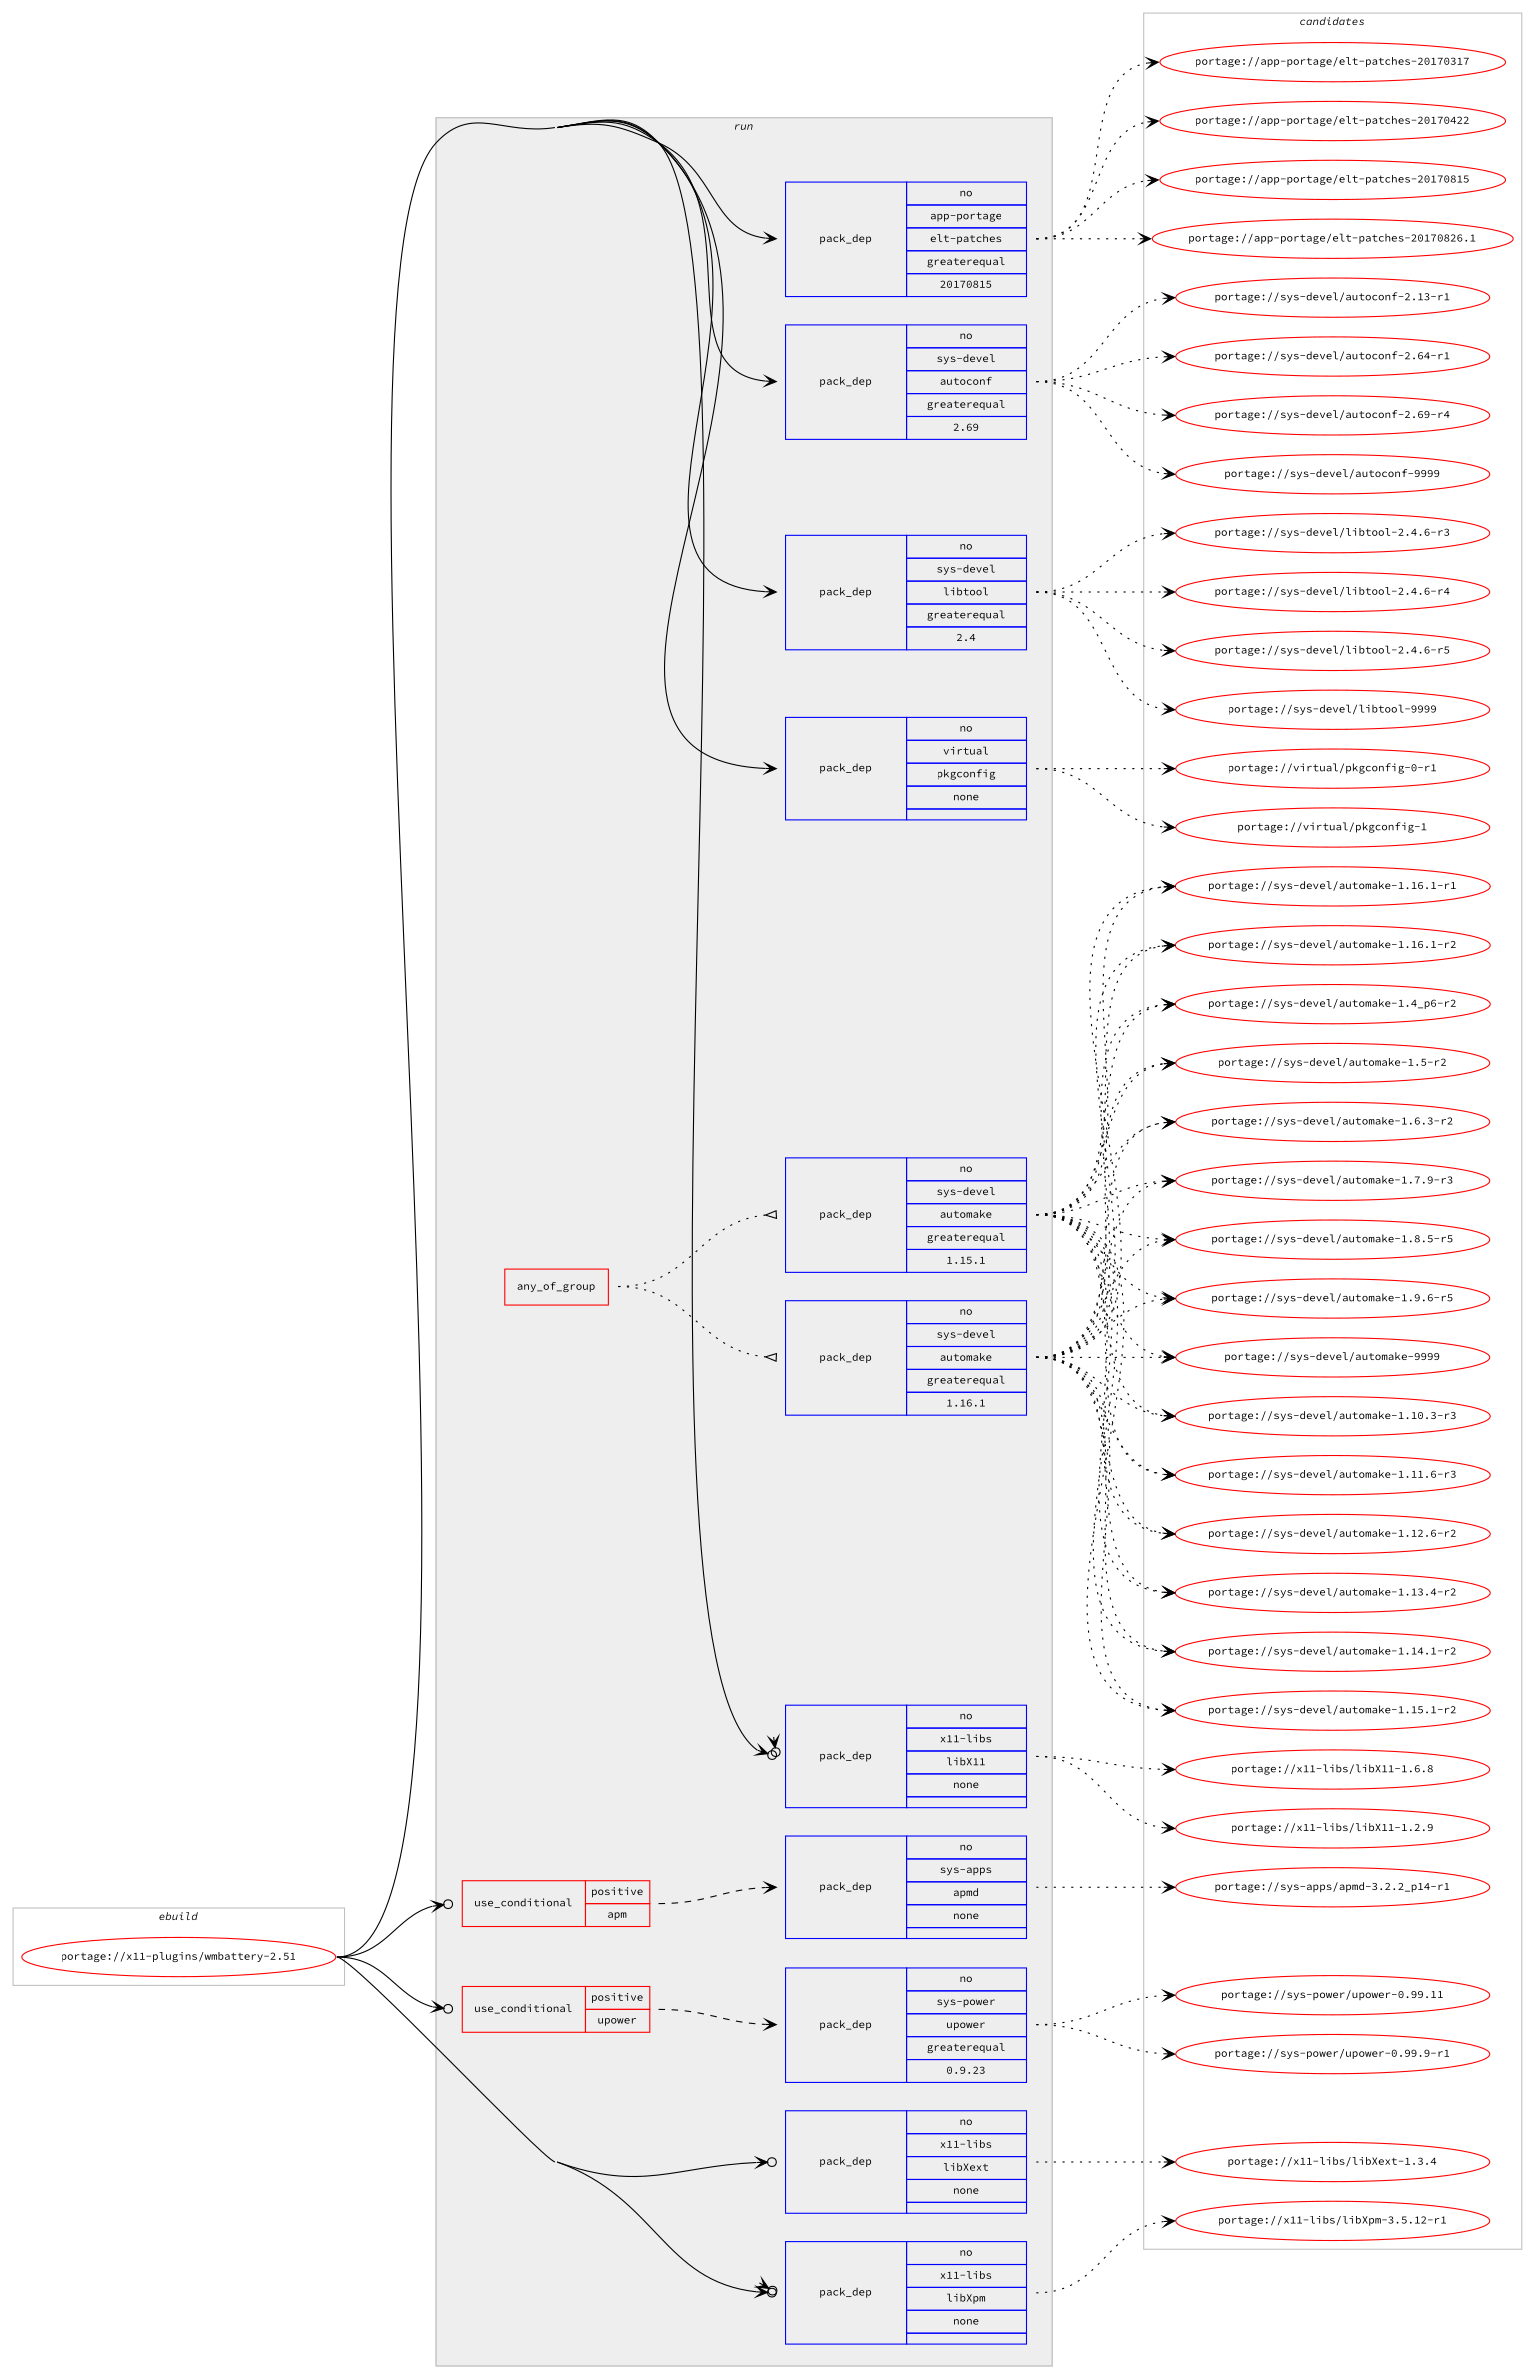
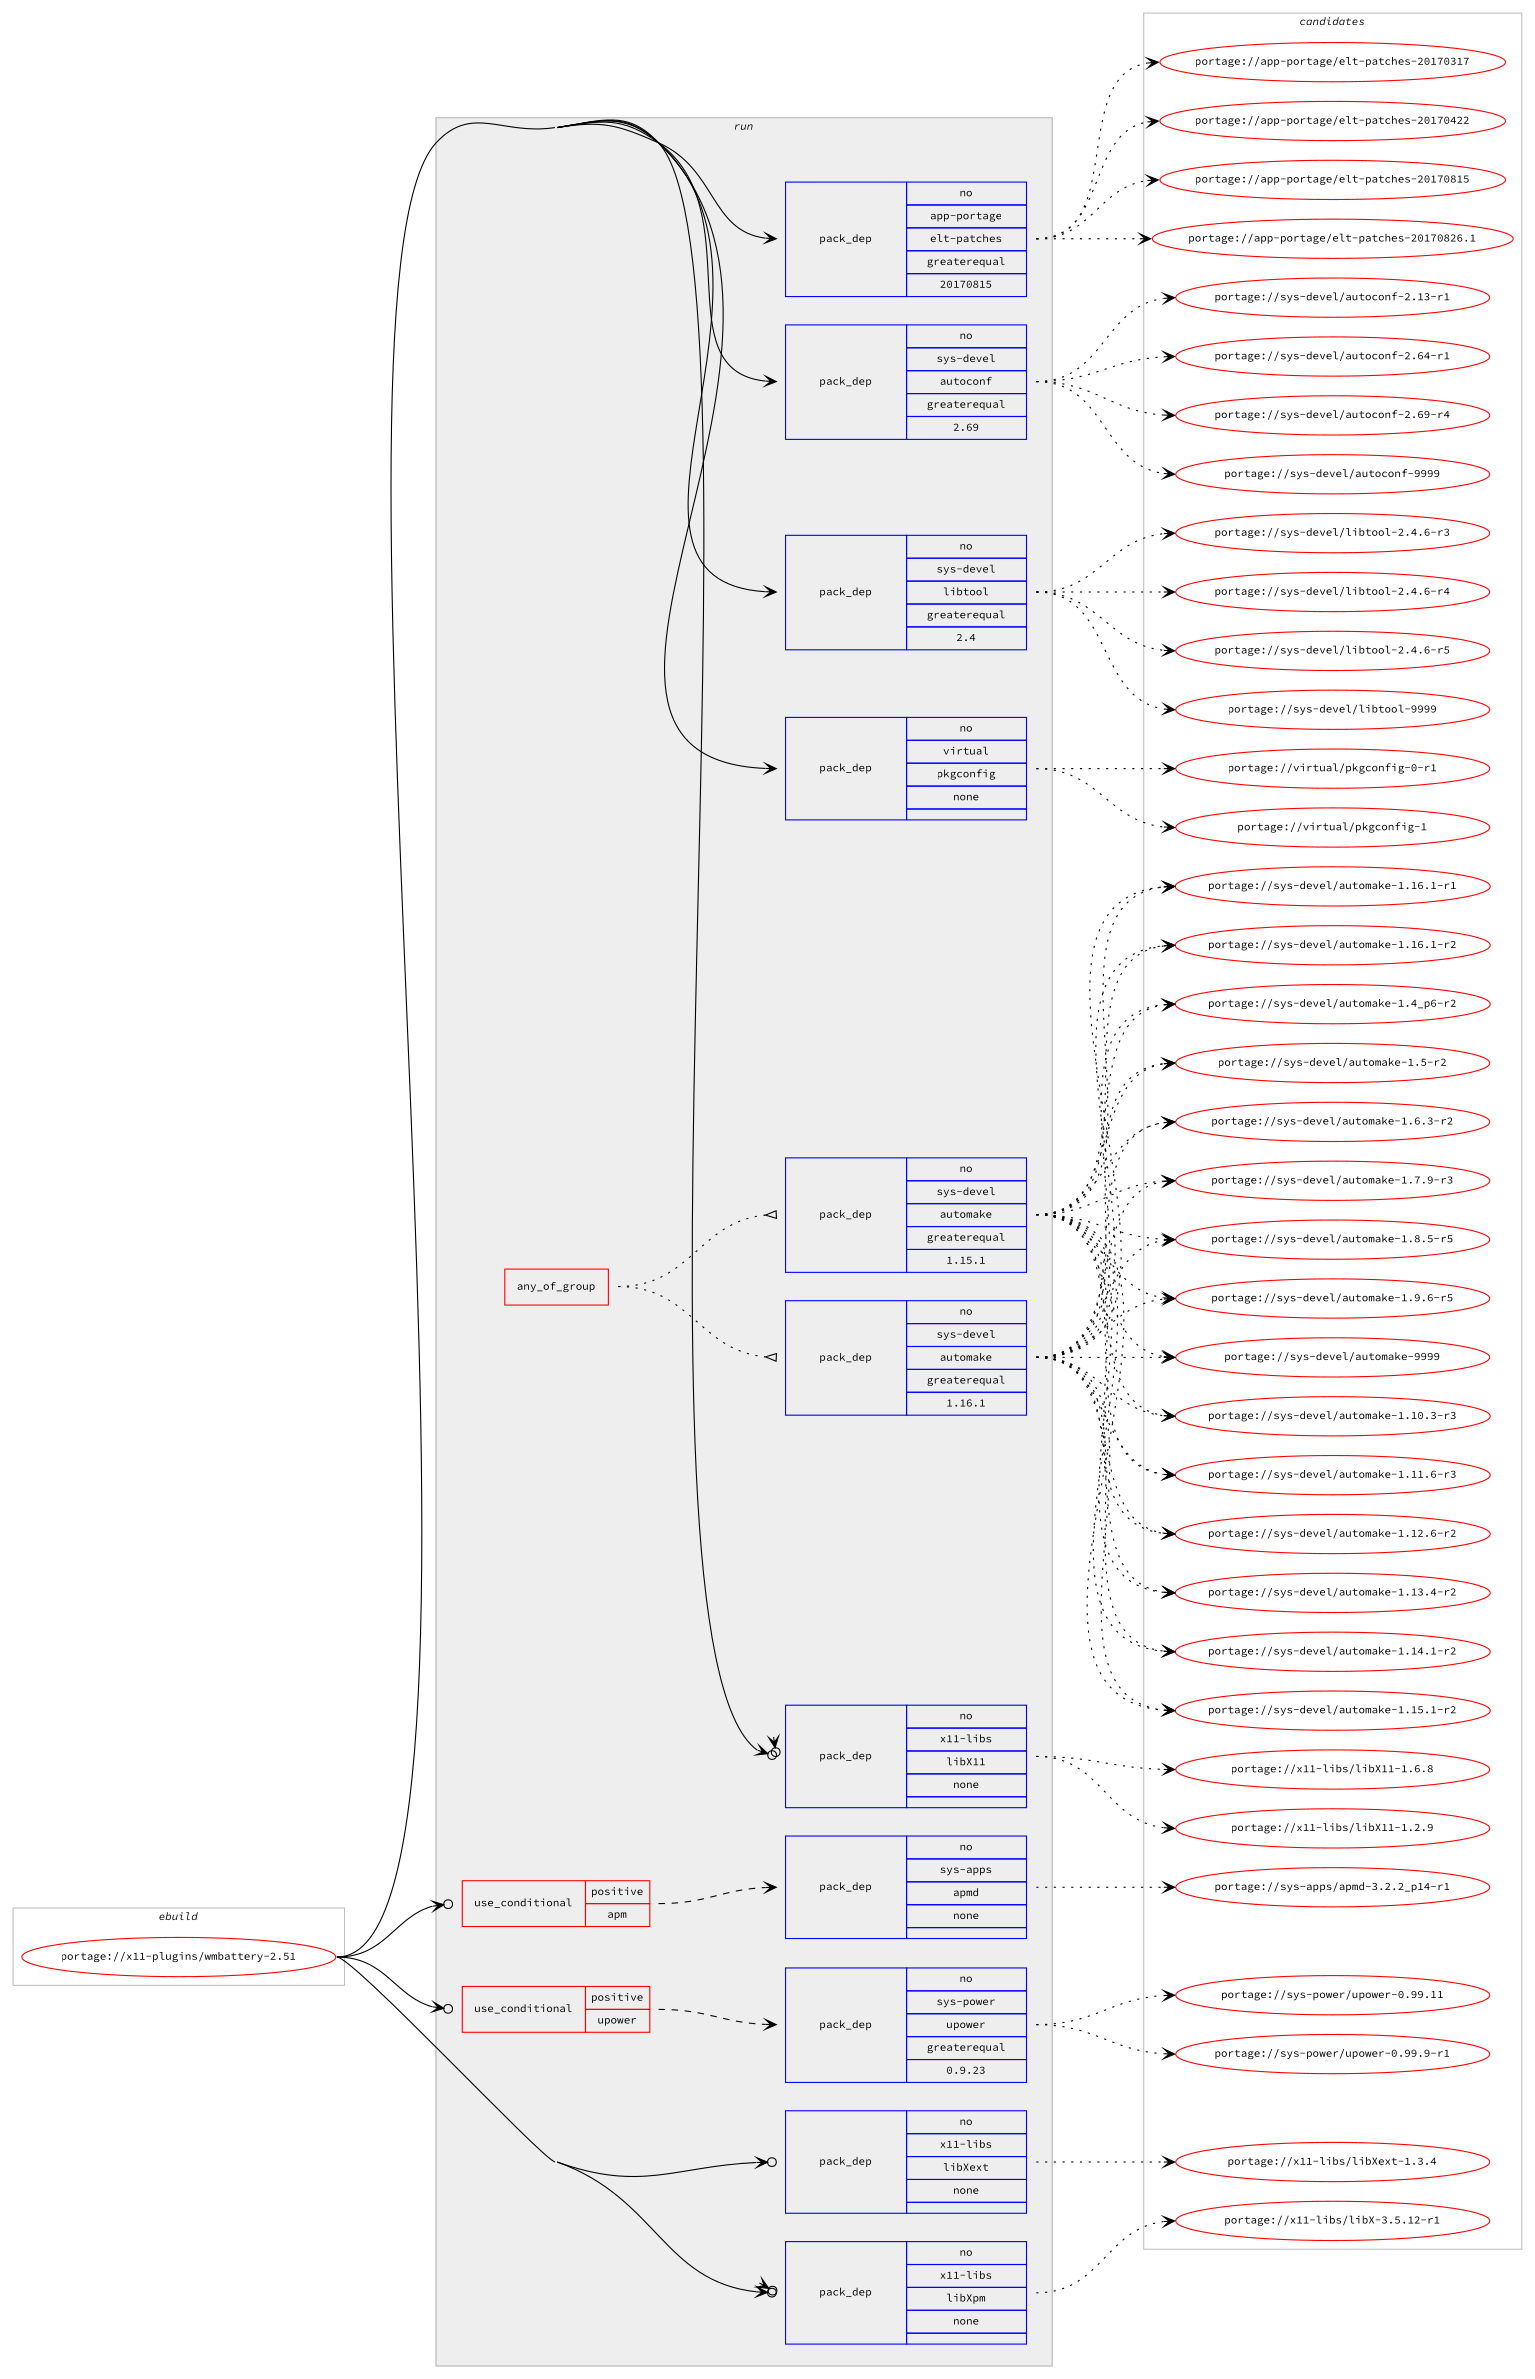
node "portage://x11-libs/libXpm-3.5.12-r1": label "portage://x11-libs/libXpm-3.5.12-r1" -> "portage://x11-libs/libX-3.5.12-r1"
